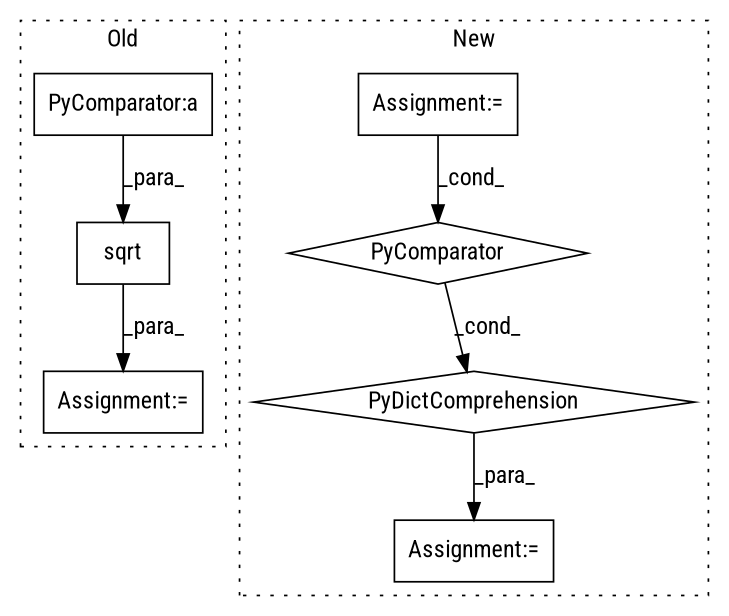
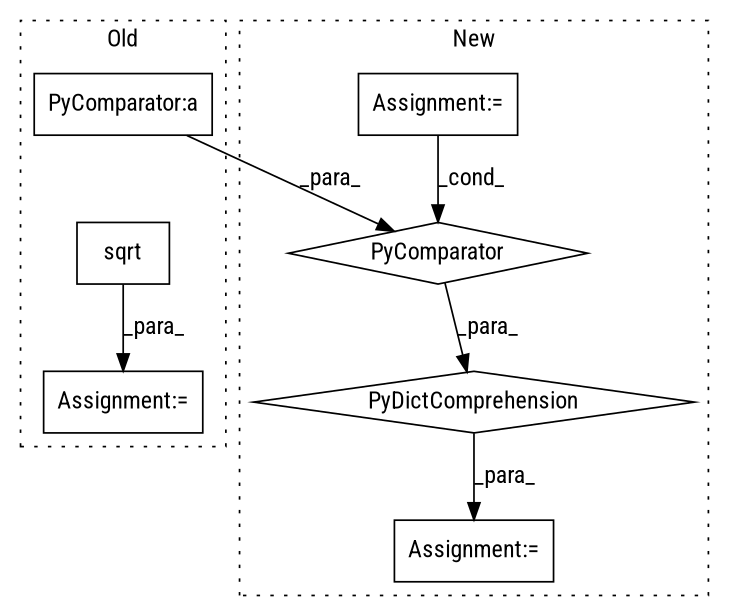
edge "PyComparator:a" -> "sqrt": now "PyComparator:a" -> "PyComparator"
edge "PyComparator" -> "PyDictComprehension": label "_cond_" -> "_para_"
